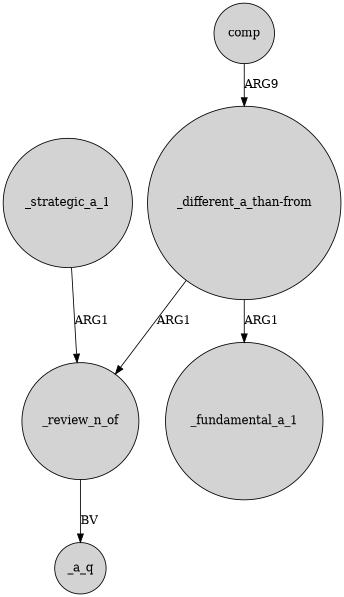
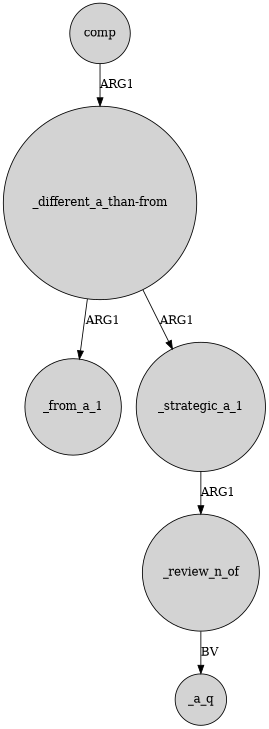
edge "comp" -> "_different_a_than-from": label "ARG9" -> "ARG1"
edge "_different_a_than-from" -> "_review_n_of": now "_different_a_than-from" -> "_strategic_a_1"
node "_fundamental_a_1": label "_fundamental_a_1" -> "_from_a_1"
